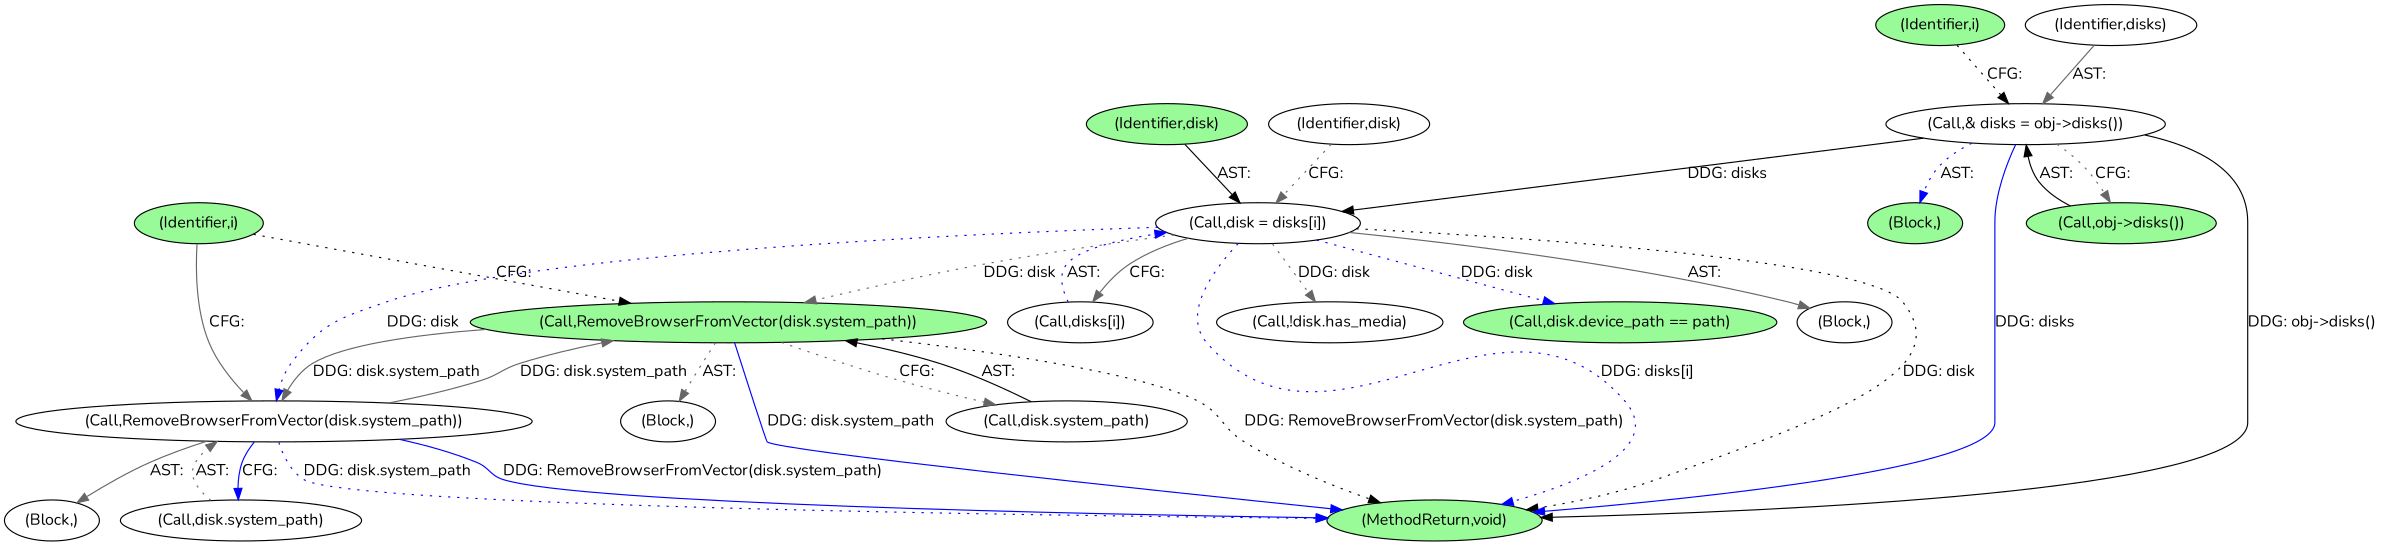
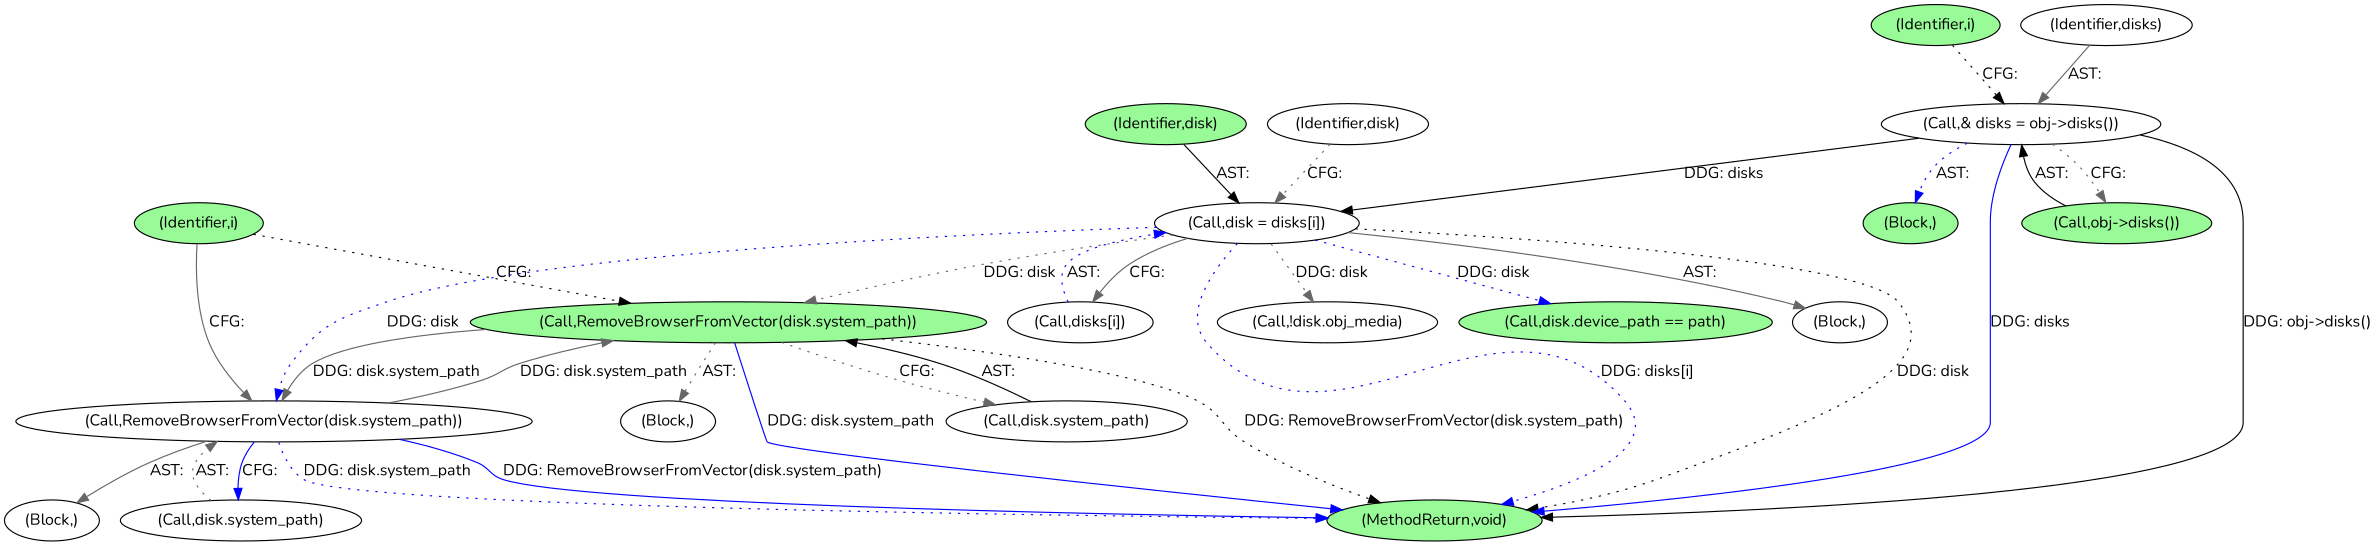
node "(Call,!disk.has_media)": label "(Call,!disk.has_media)" -> "(Call,!disk.obj_media)"
